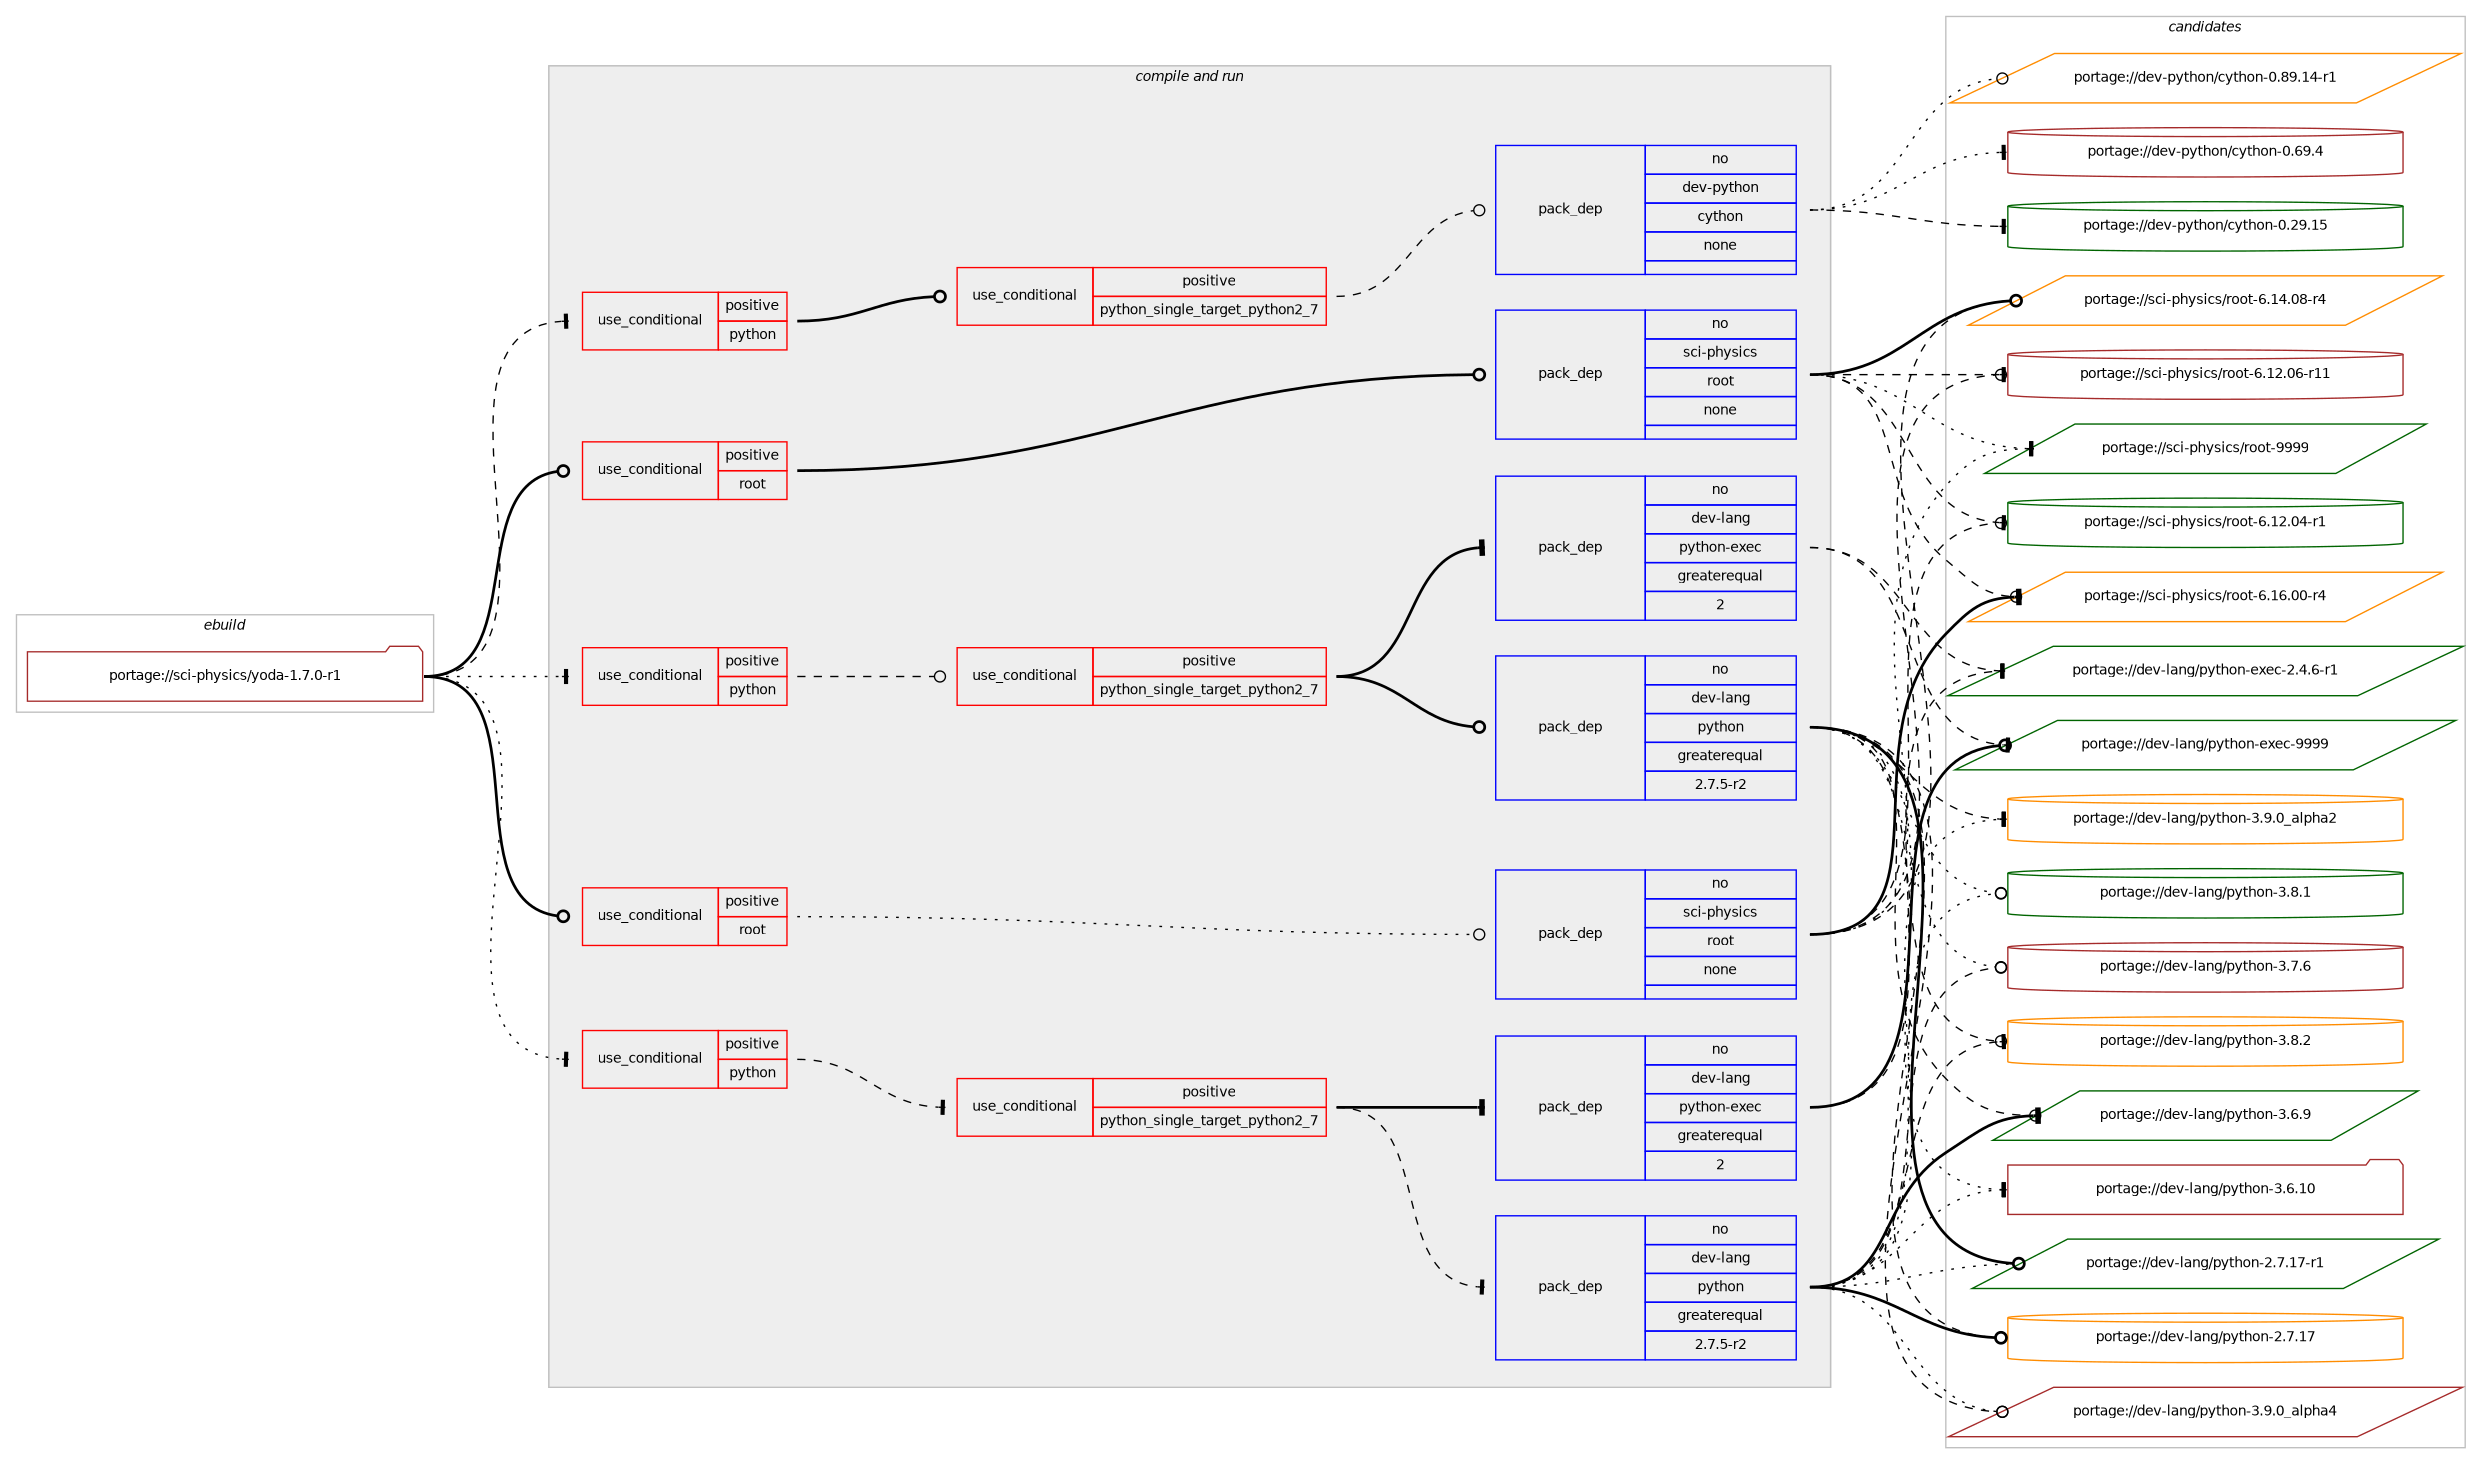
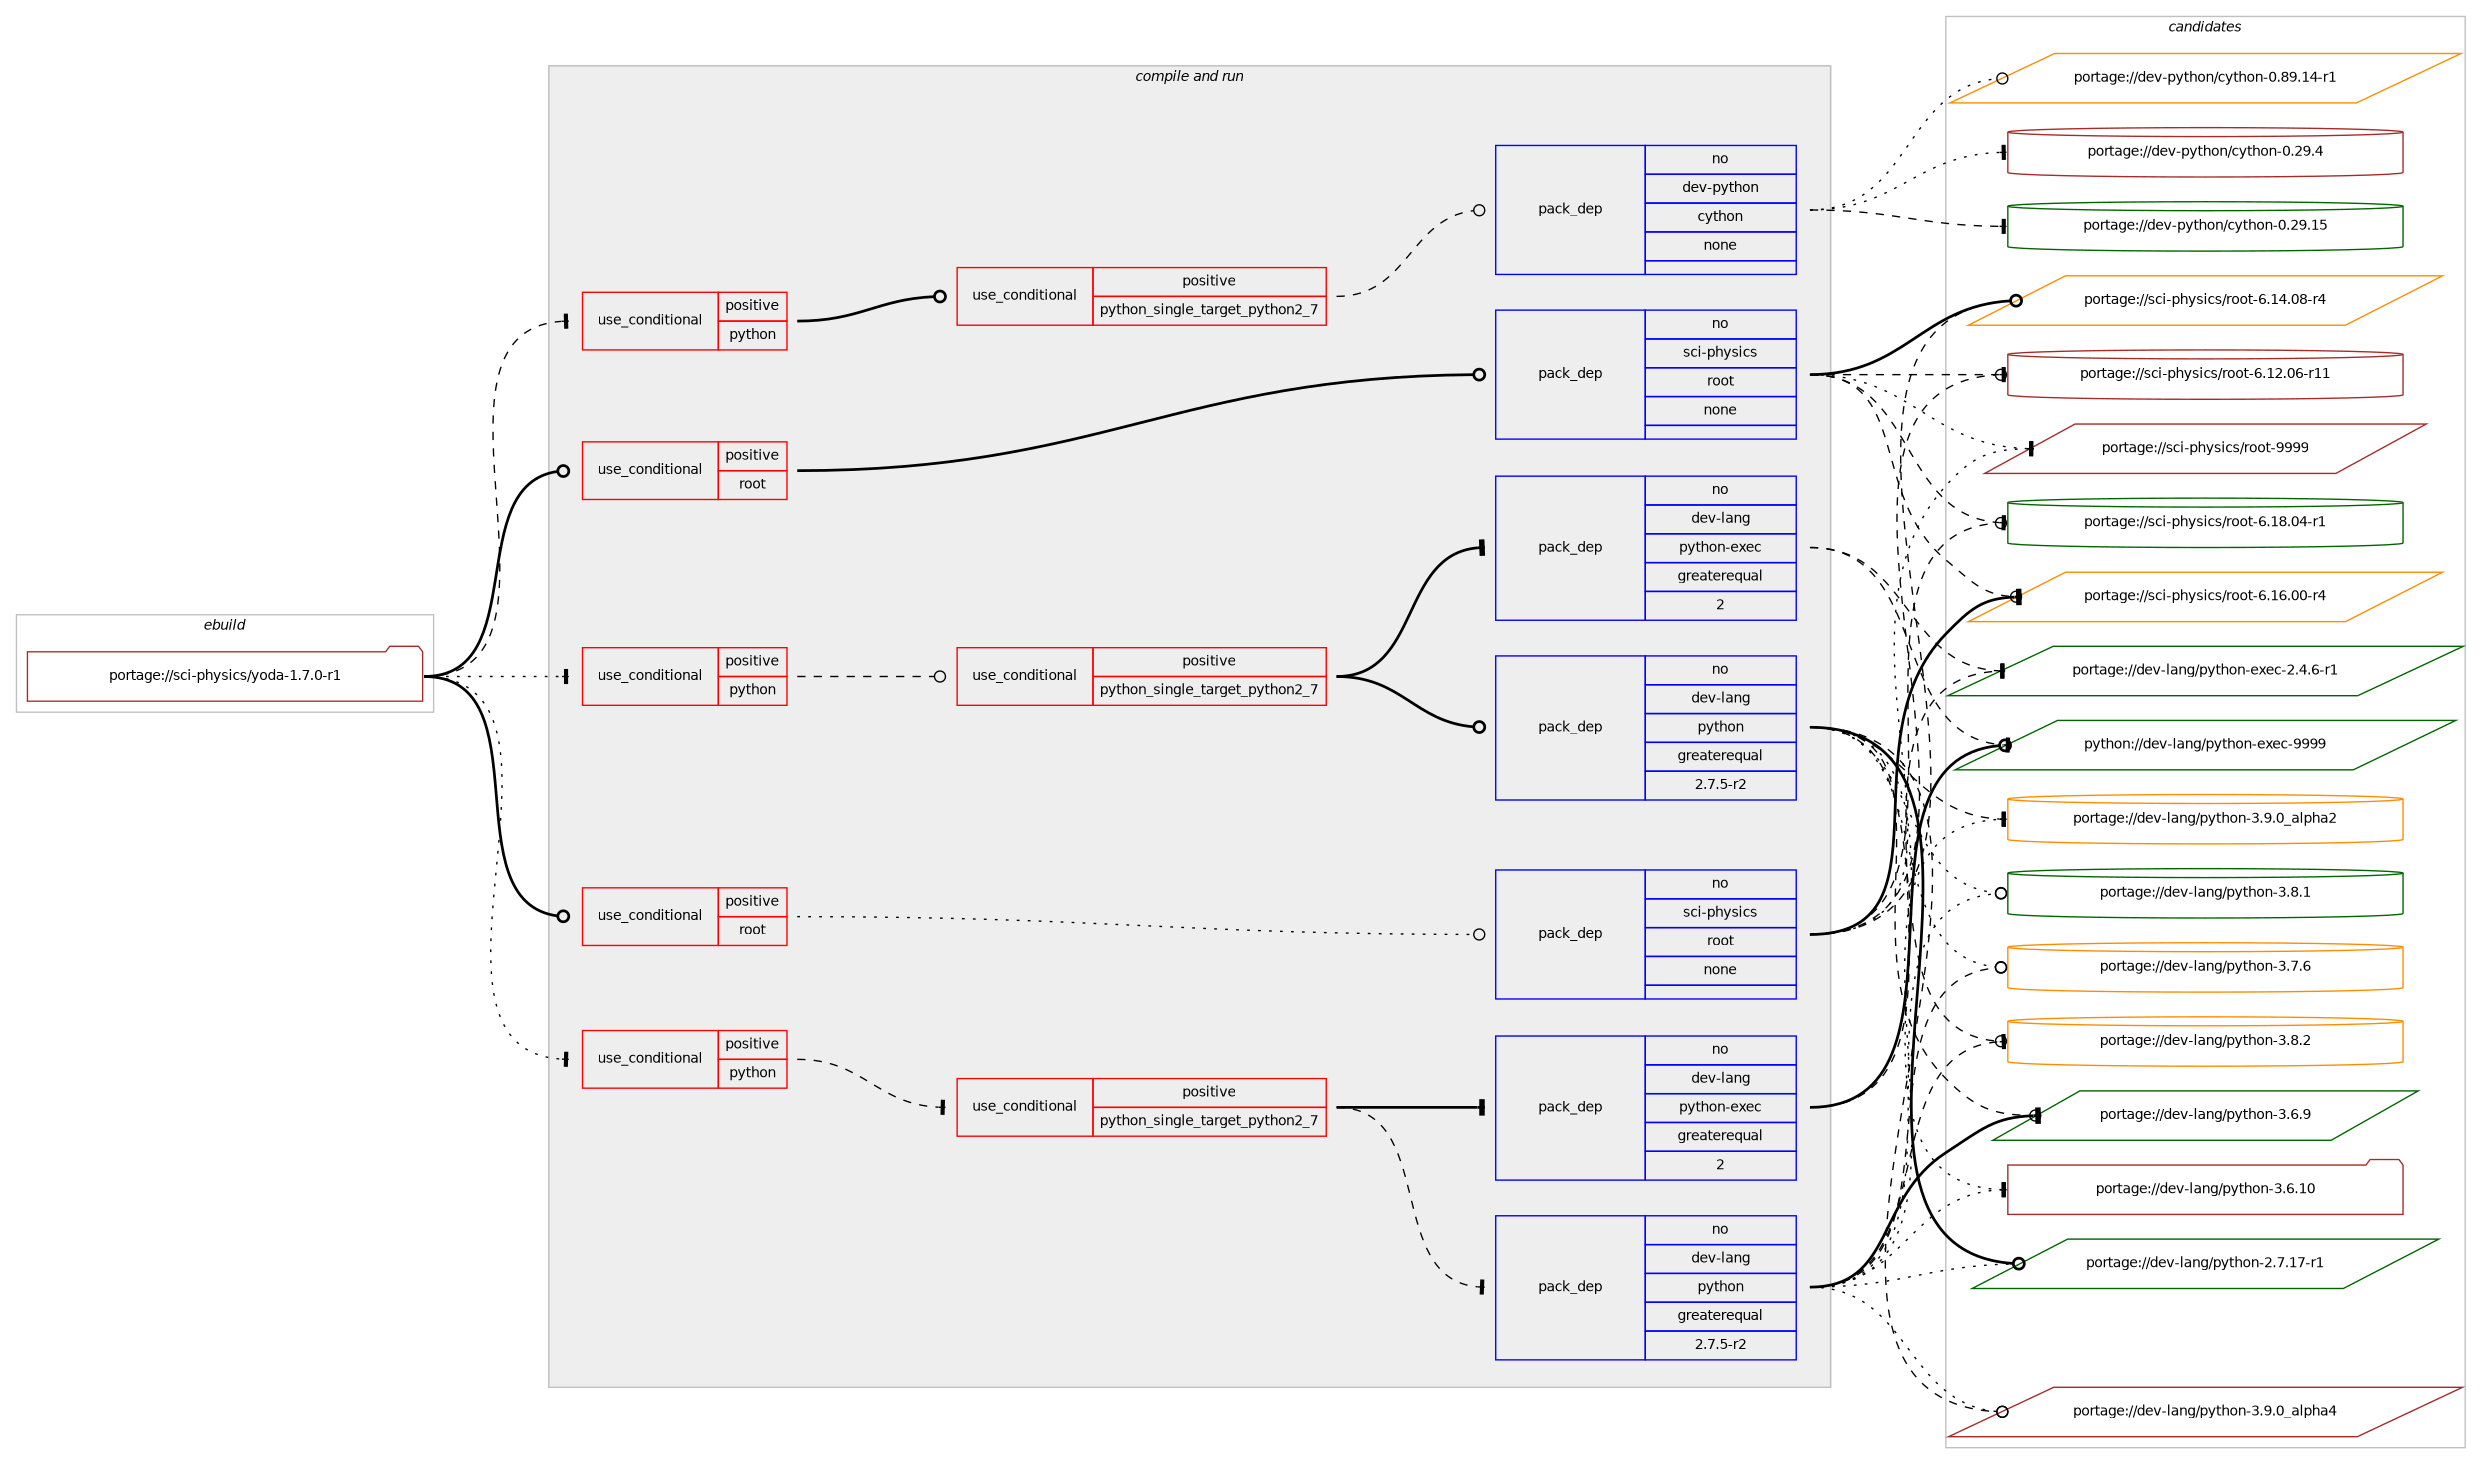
node "portage://dev-python/cython-0.69.4": label "portage://dev-python/cython-0.69.4" -> "portage://dev-python/cython-0.29.4"
node "portage://sci-physics/root-9999": color darkgreen -> brown
node "portage://sci-physics/root-6.12.04-r1": label "portage://sci-physics/root-6.12.04-r1" -> "portage://sci-physics/root-6.18.04-r1"
node "portage://dev-lang/python-exec-9999": label "portage://dev-lang/python-exec-9999" -> "python://dev-lang/python-exec-9999"
node "portage://dev-lang/python-3.7.6": color brown -> darkorange
node "portage://dev-lang/python-2.7.17": removed
